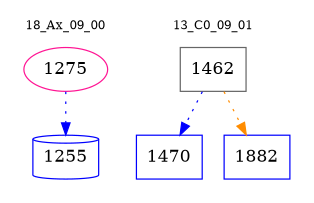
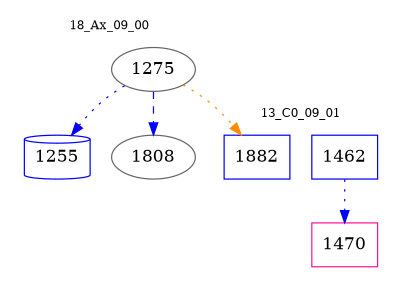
node "1275": color deeppink -> gray40
node "1462": color gray40 -> blue
edge "1462" -> "1882": now "1275" -> "1882"
node "1808": added
node "1470": color blue -> deeppink
